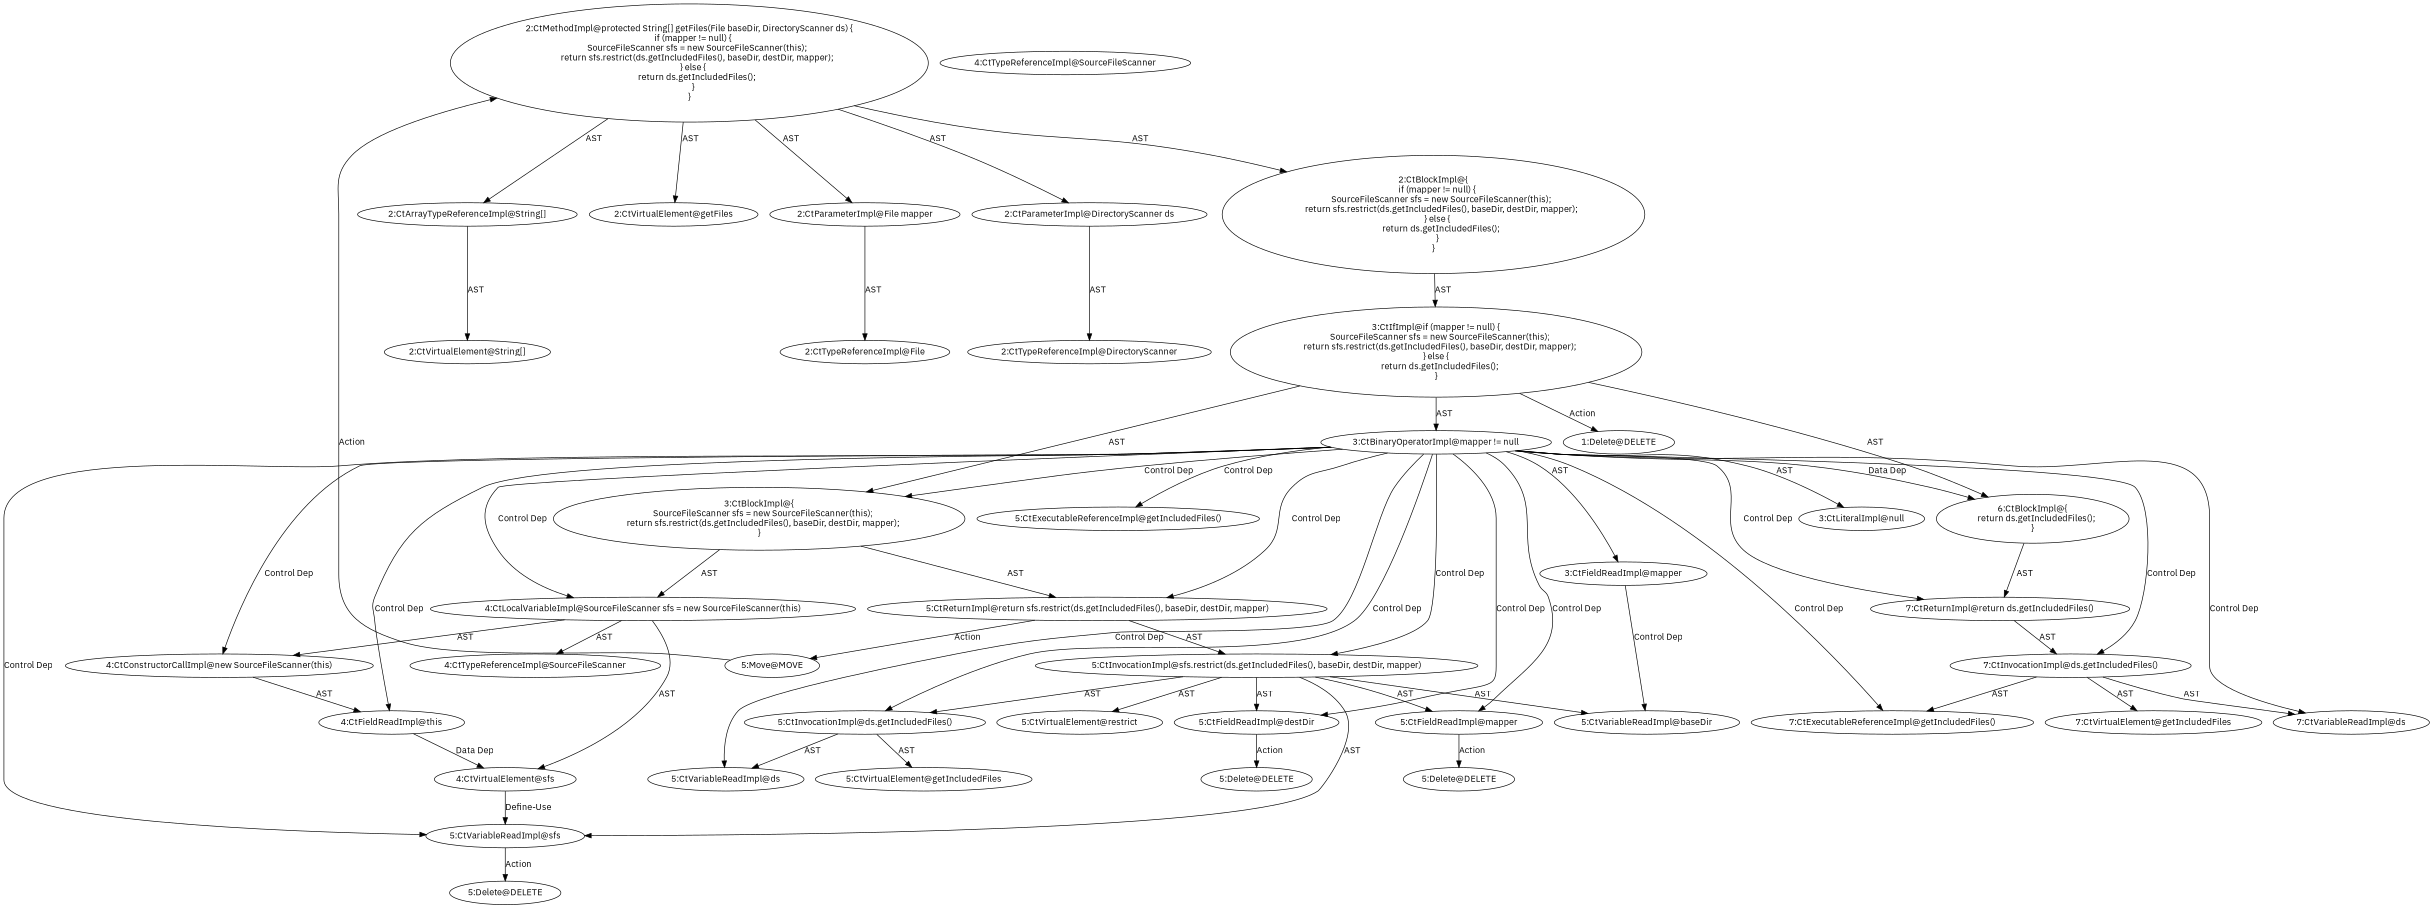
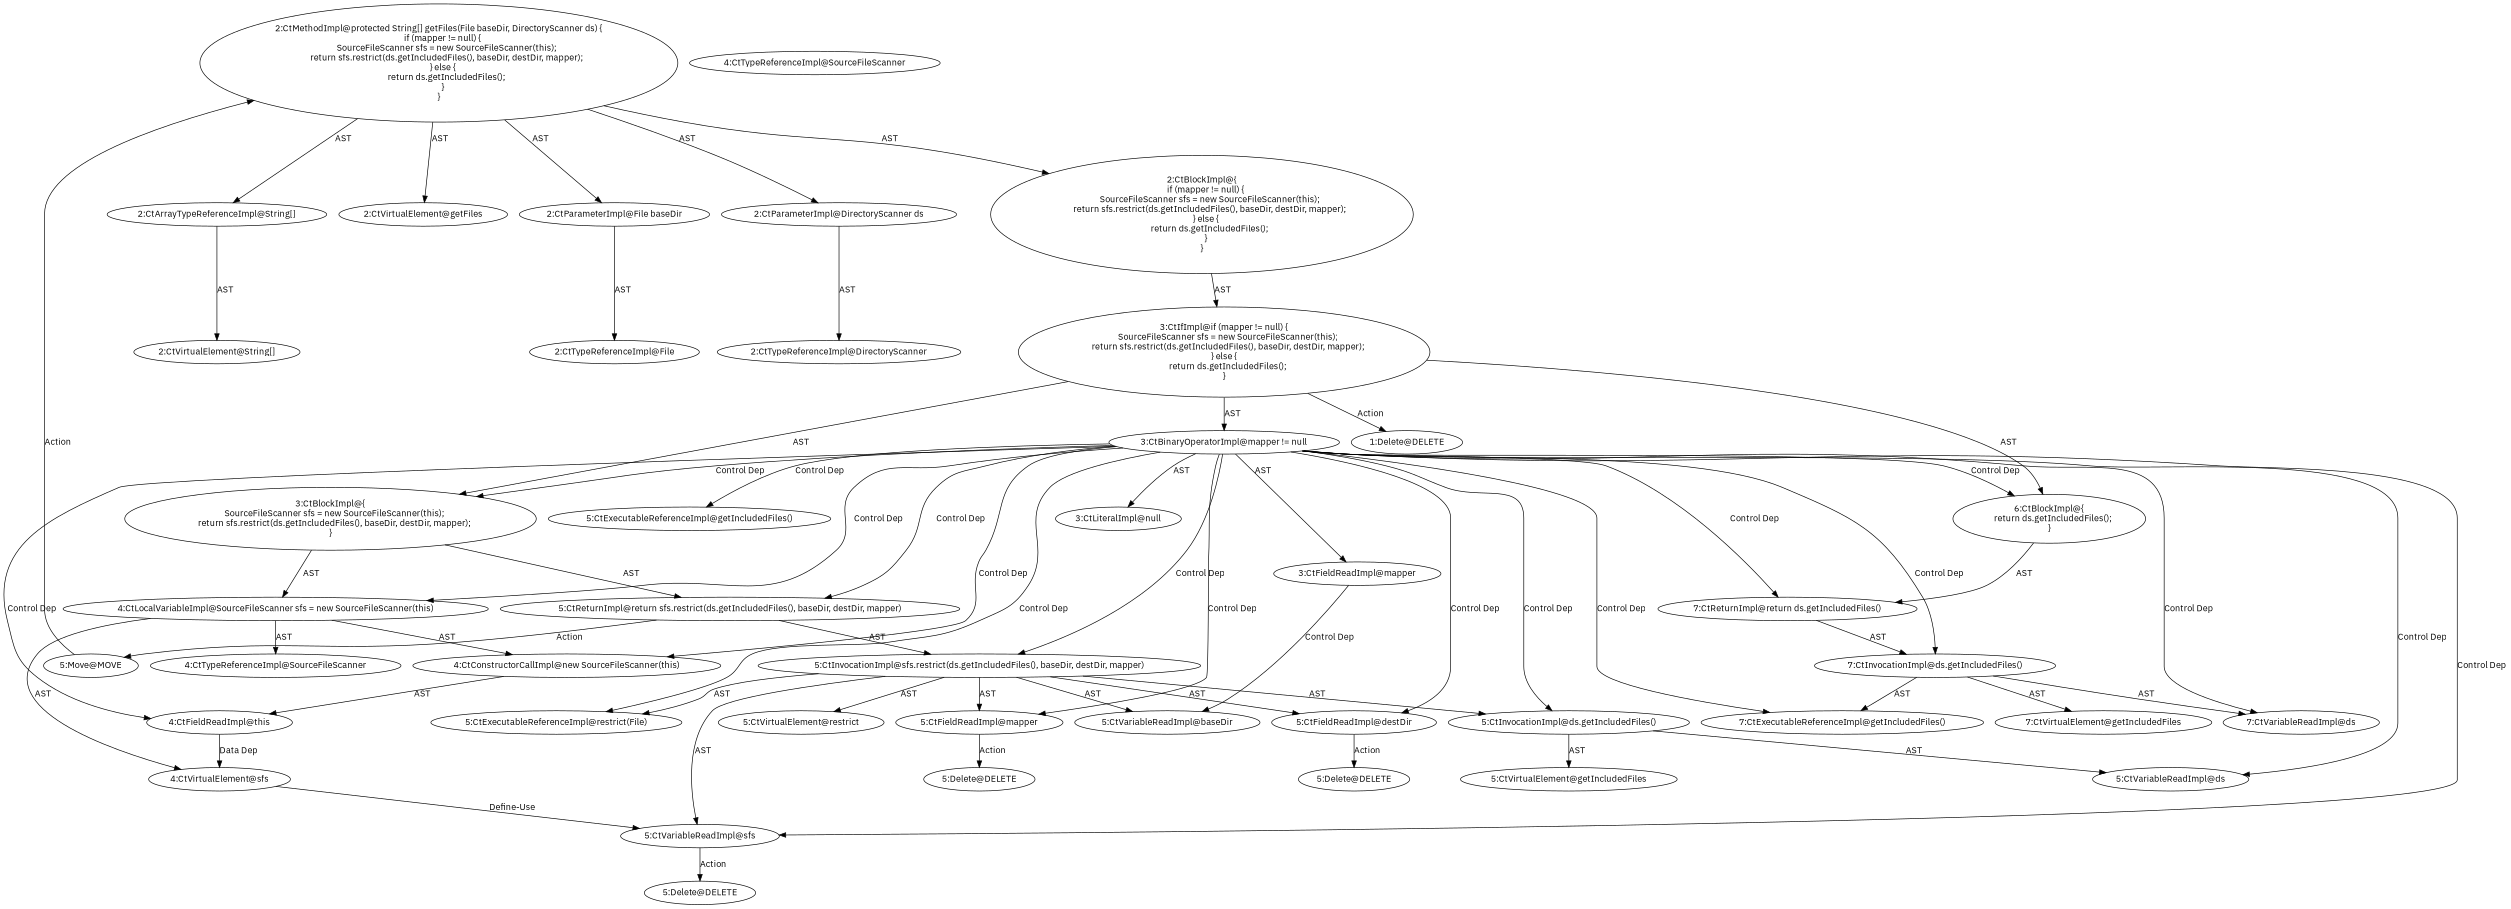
node "2:CtParameterImpl@File mapper": label "2:CtParameterImpl@File mapper" -> "2:CtParameterImpl@File baseDir"
edge "3:CtBinaryOperatorImpl@mapper != null" -> "6:CtBlockImpl@{ return ds.getIncludedFiles(); }": label "Data Dep" -> "Control Dep"
node "5:CtExecutableReferenceImpl@restrict(File)": added
